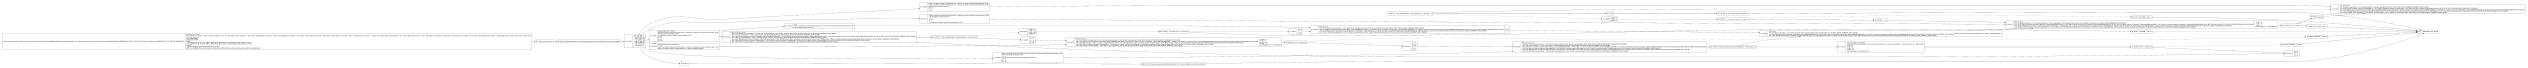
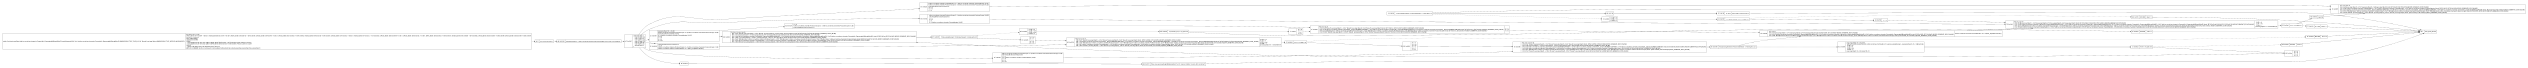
node "45: ?": text "IMMUTABLE_EXIT_BLOCK" -> "MTH_EXIT_BLOCK"
